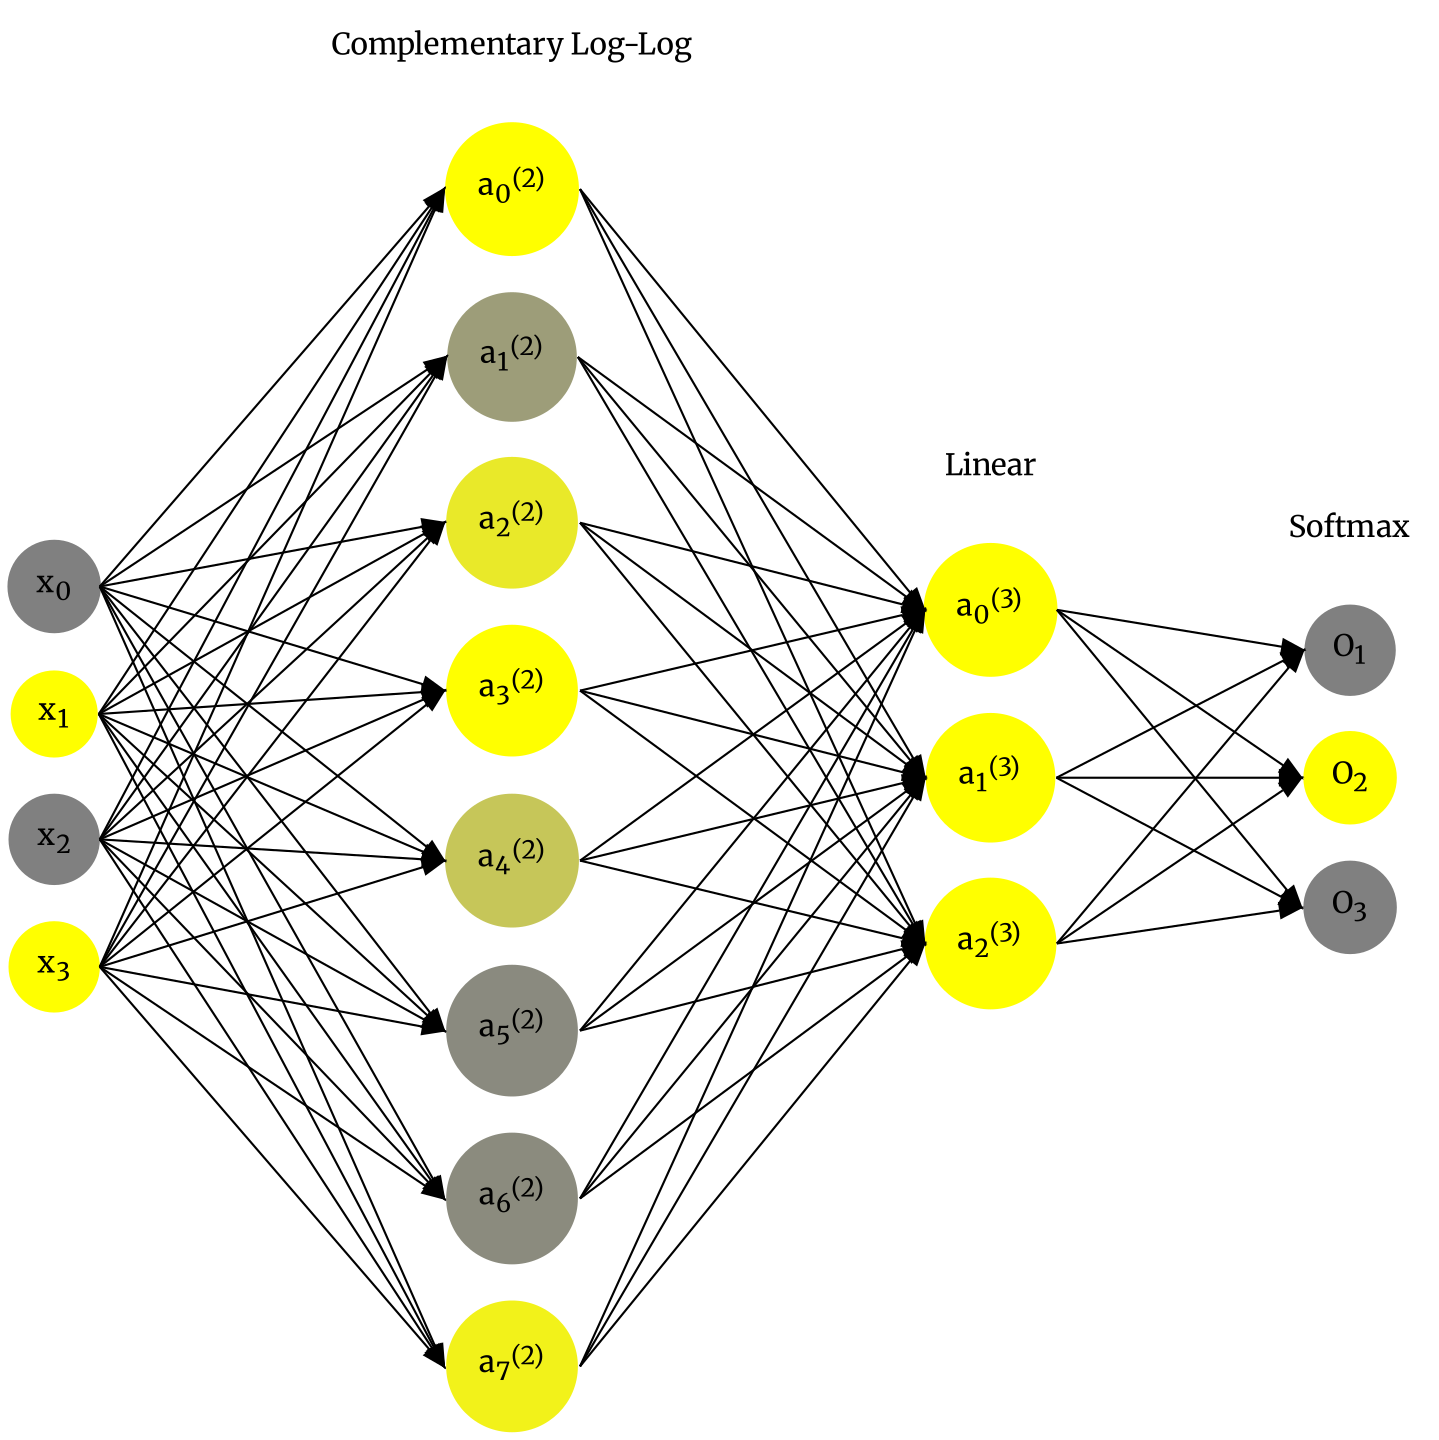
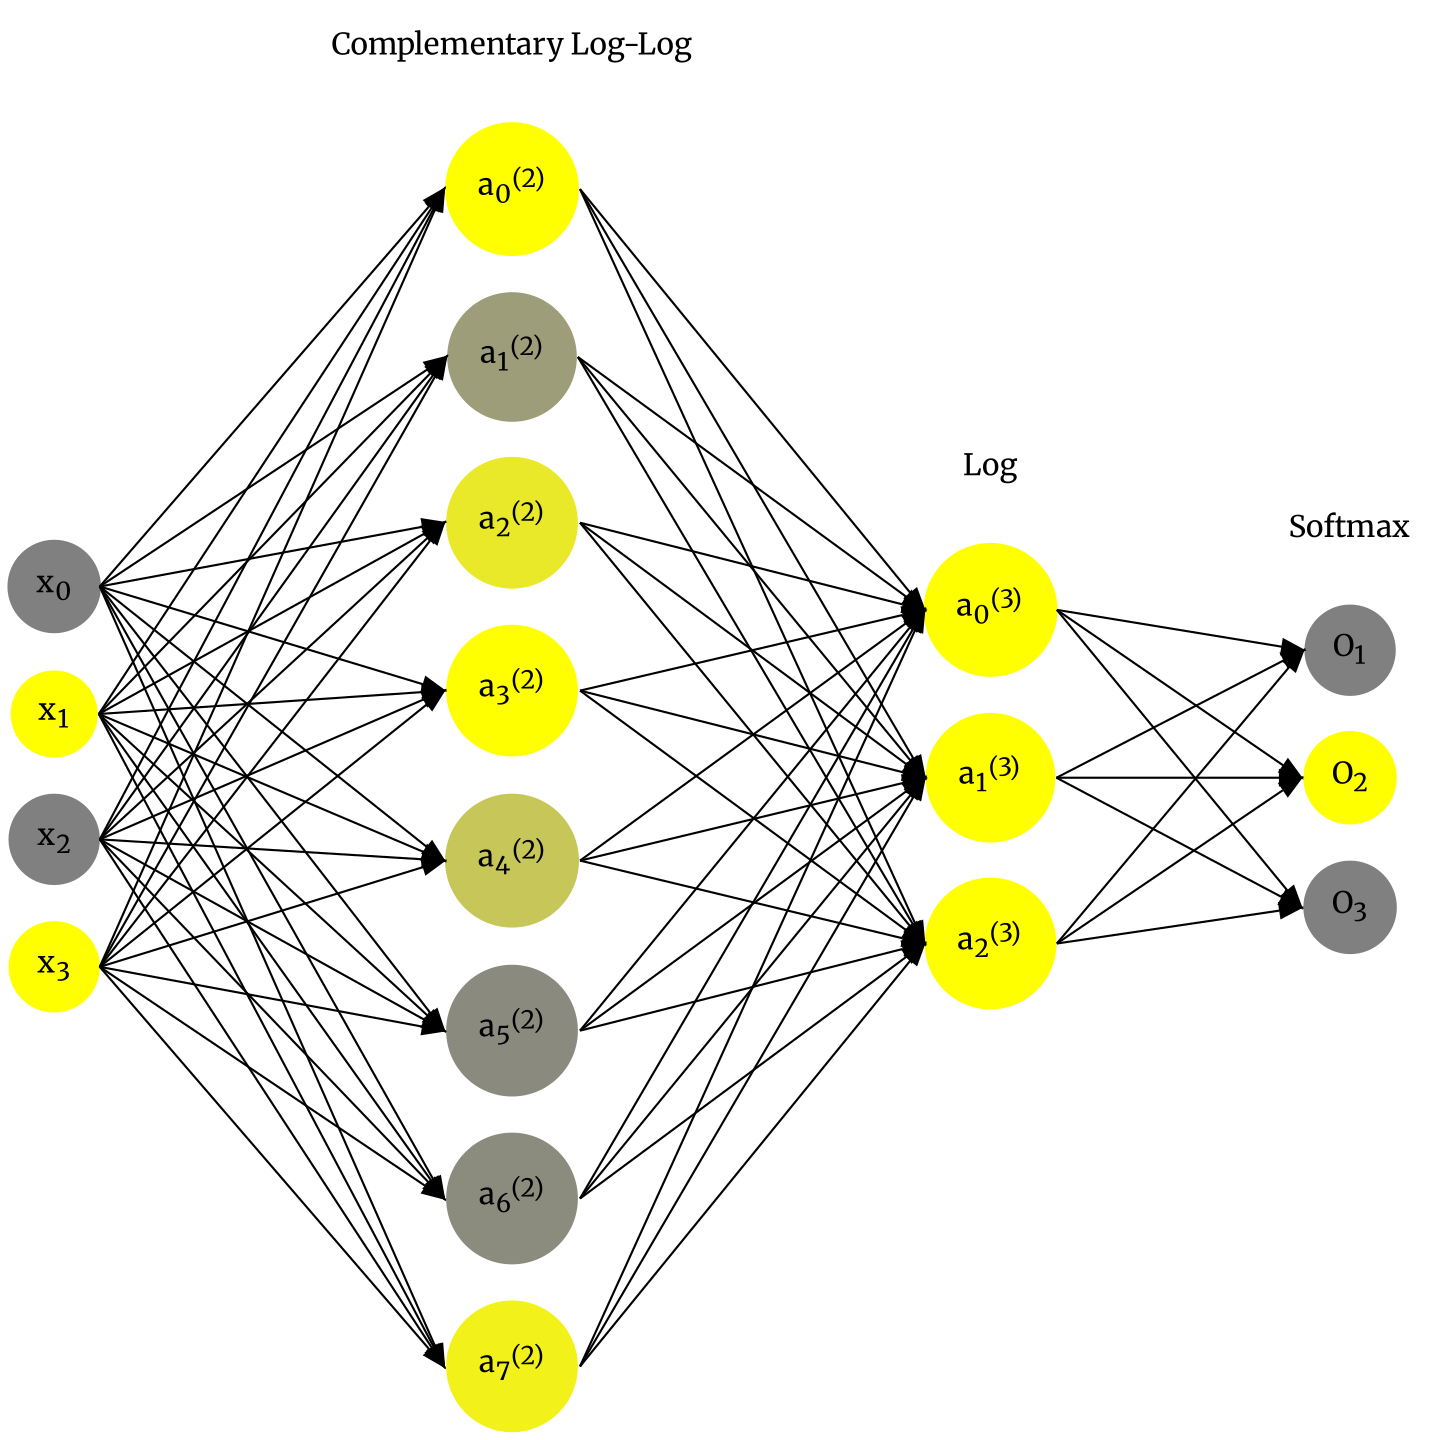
node "Linear": label "Linear" -> "Log"
